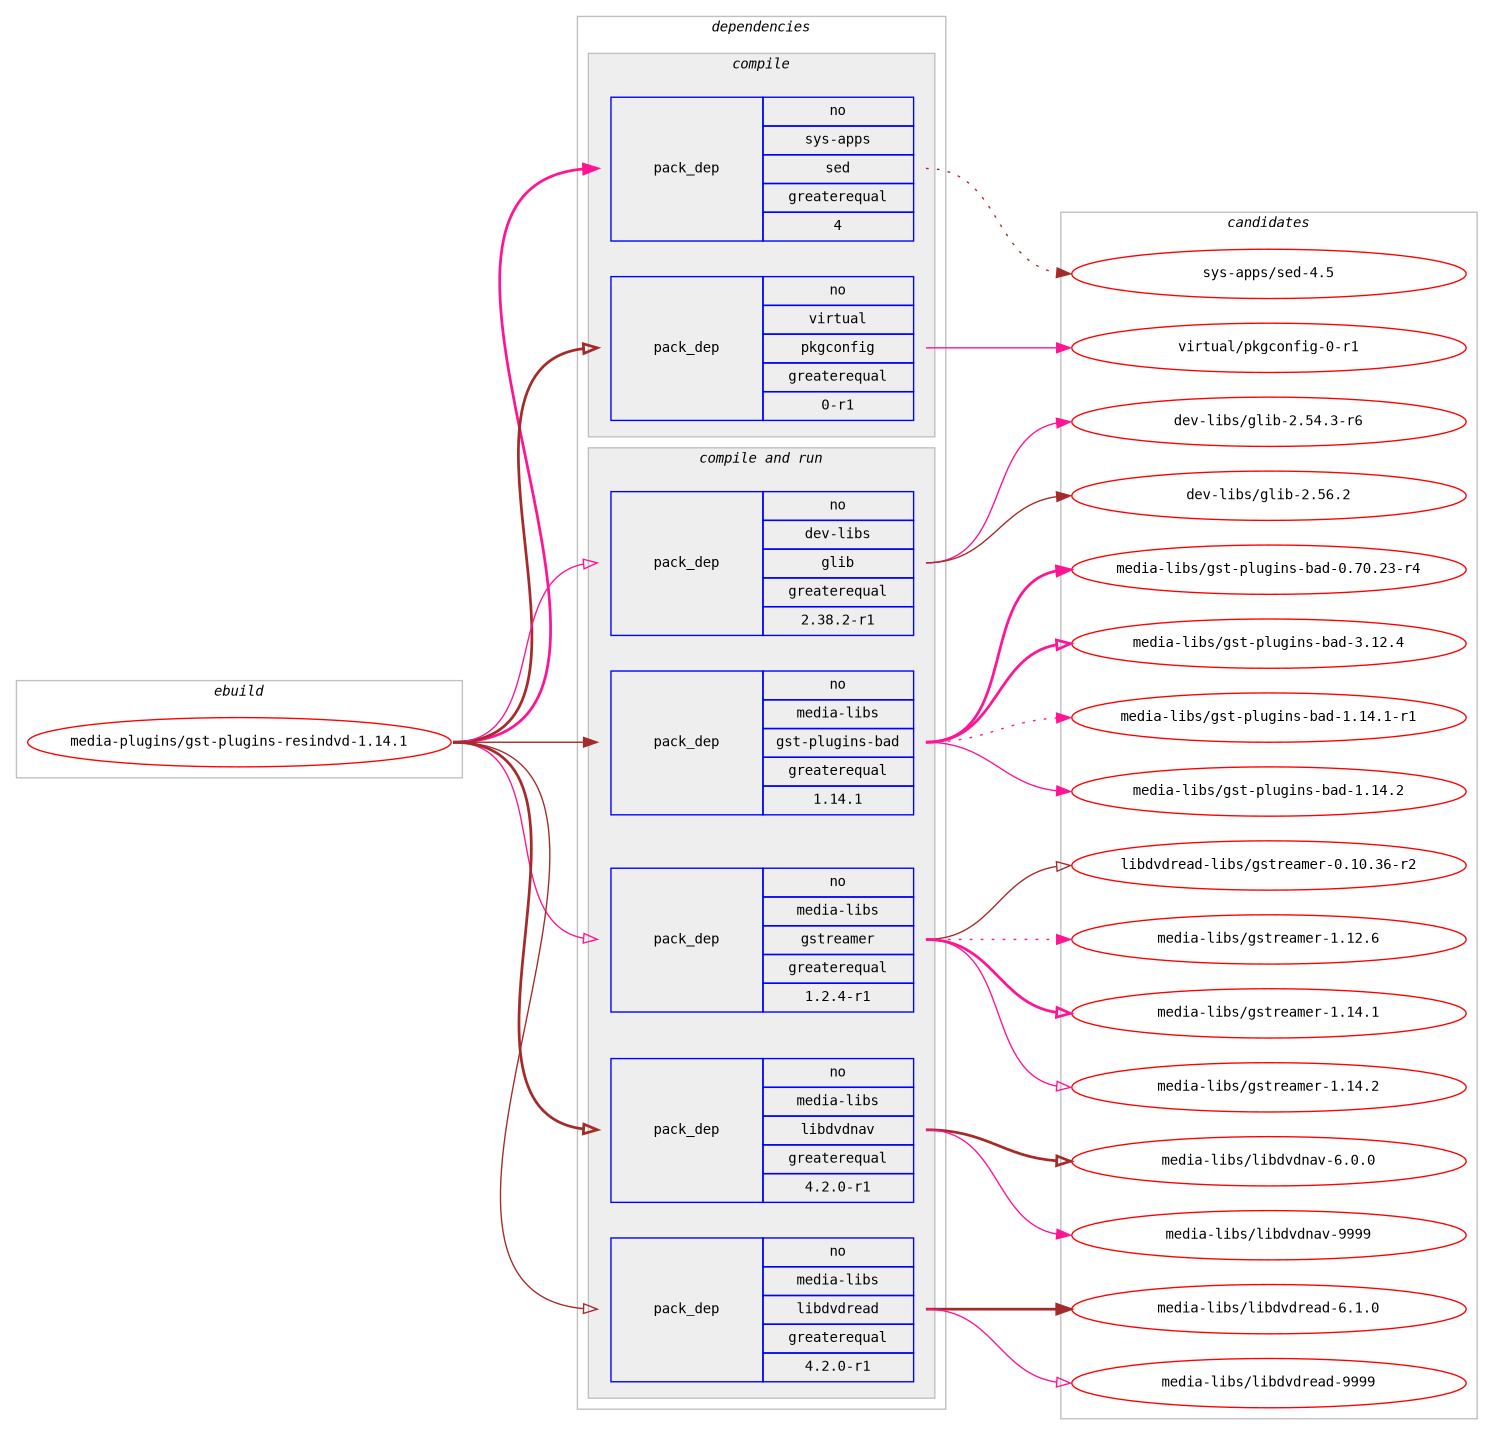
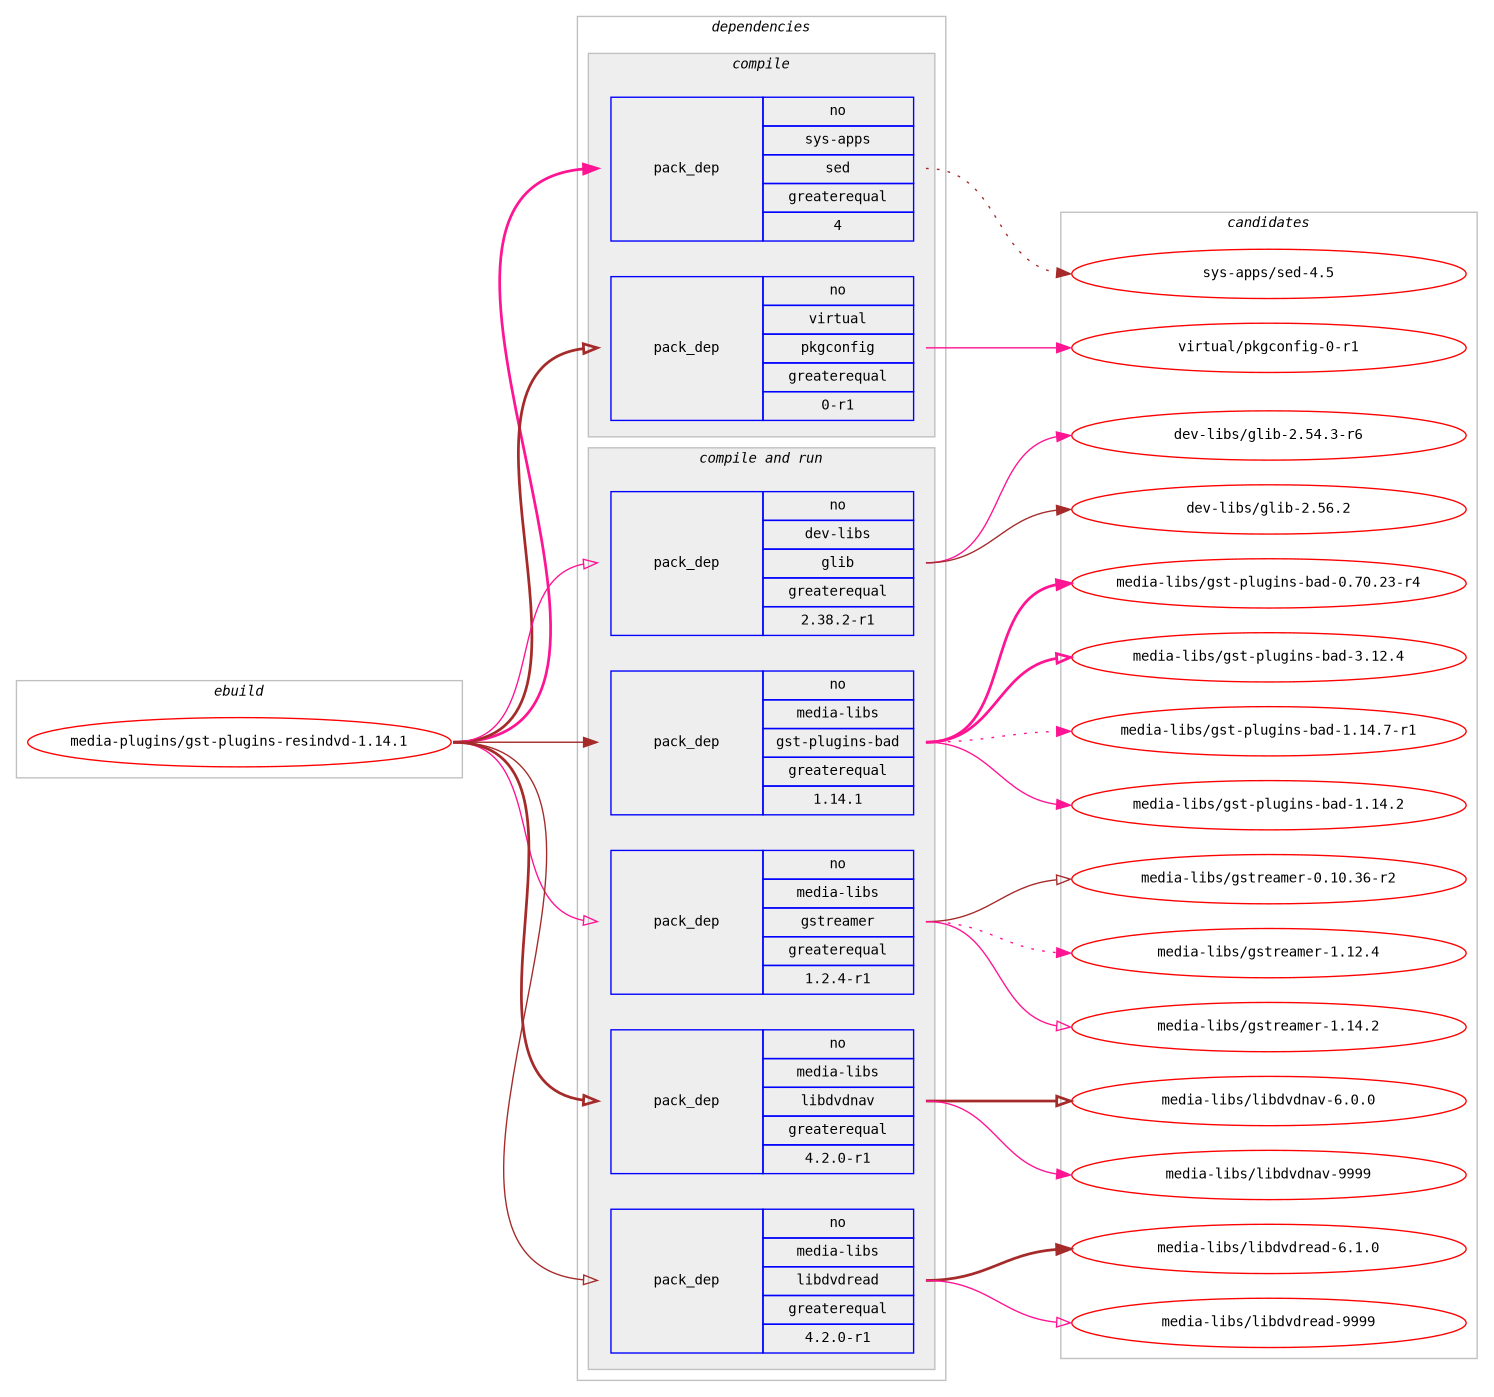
node "media-libs/gst-plugins-bad-1.14.1-r1": label "media-libs/gst-plugins-bad-1.14.1-r1" -> "media-libs/gst-plugins-bad-1.14.7-r1"
node "libdvdread-libs/gstreamer-0.10.36-r2": label "libdvdread-libs/gstreamer-0.10.36-r2" -> "media-libs/gstreamer-0.10.36-r2"
node "media-libs/gstreamer-1.12.6": label "media-libs/gstreamer-1.12.6" -> "media-libs/gstreamer-1.12.4"
node "media-libs/gstreamer-1.14.1": removed
